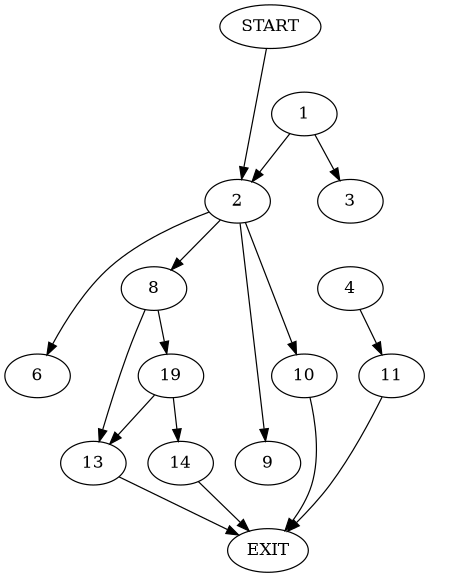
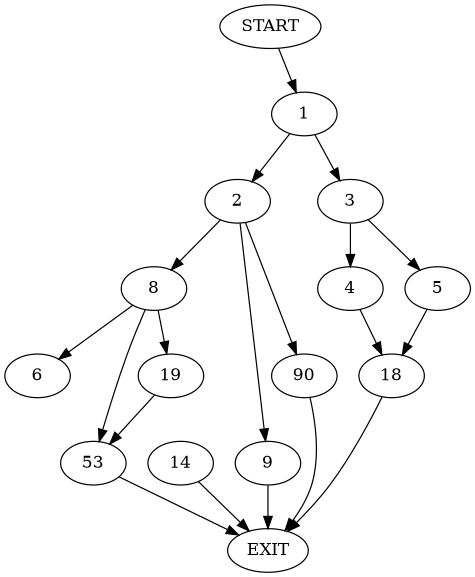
edge "START" -> "2": now "START" -> "1"
edge "3" -> "4": added
edge "2" -> "6": now "8" -> "6"
node "5": added
node "10": label "10" -> "90"
node "11": label "11" -> "18"
edge "19" -> "14": removed
node "13": label "13" -> "53"
edge "9" -> "EXIT": added
